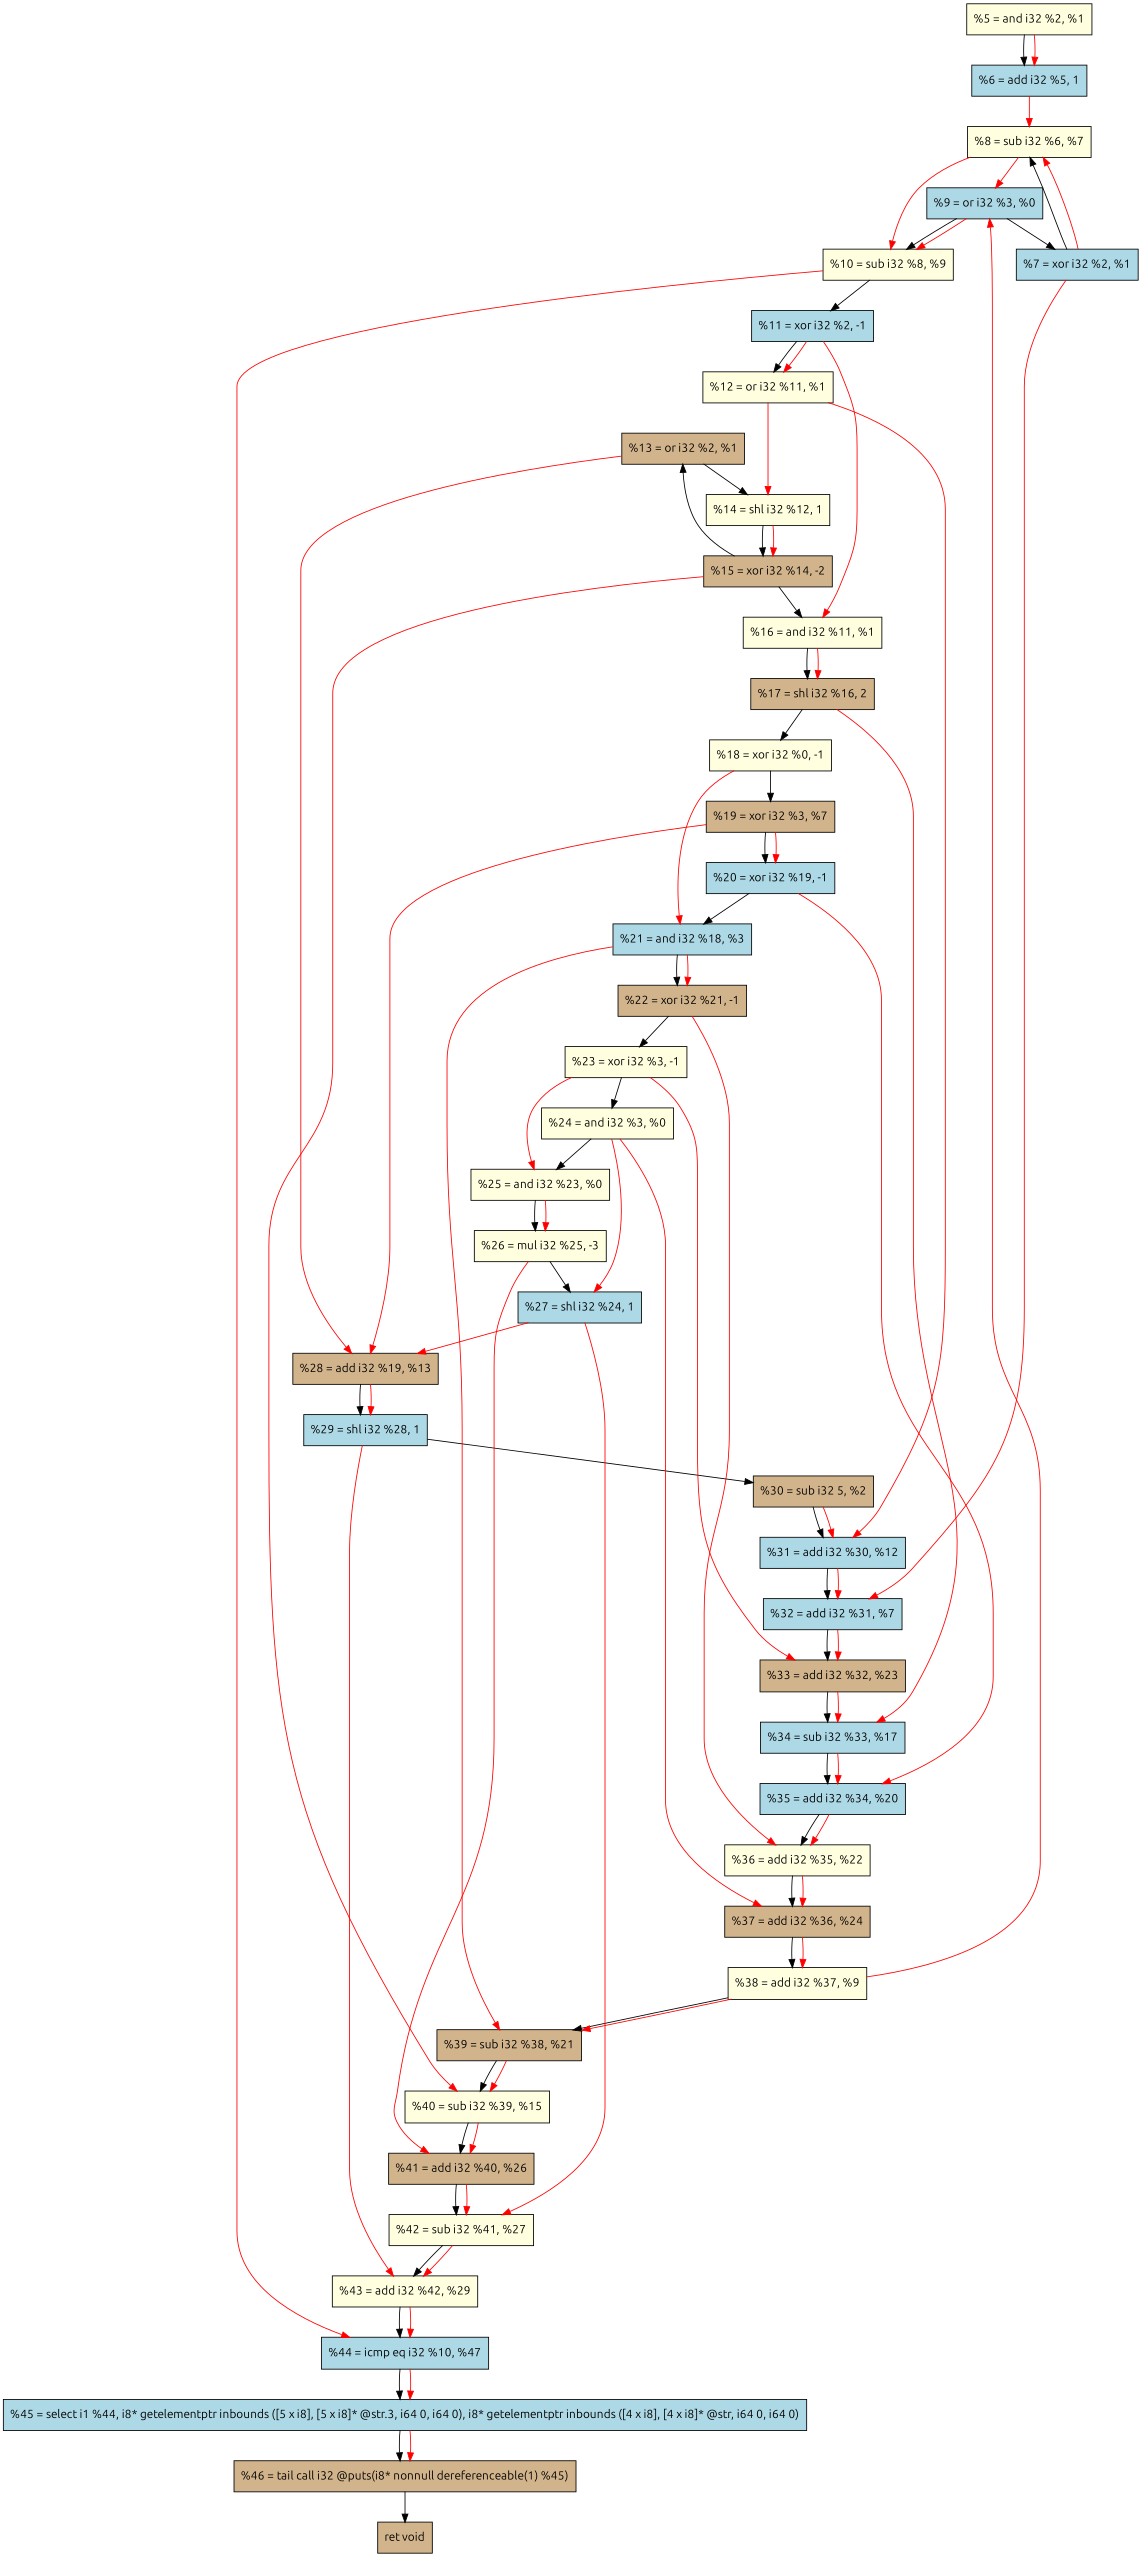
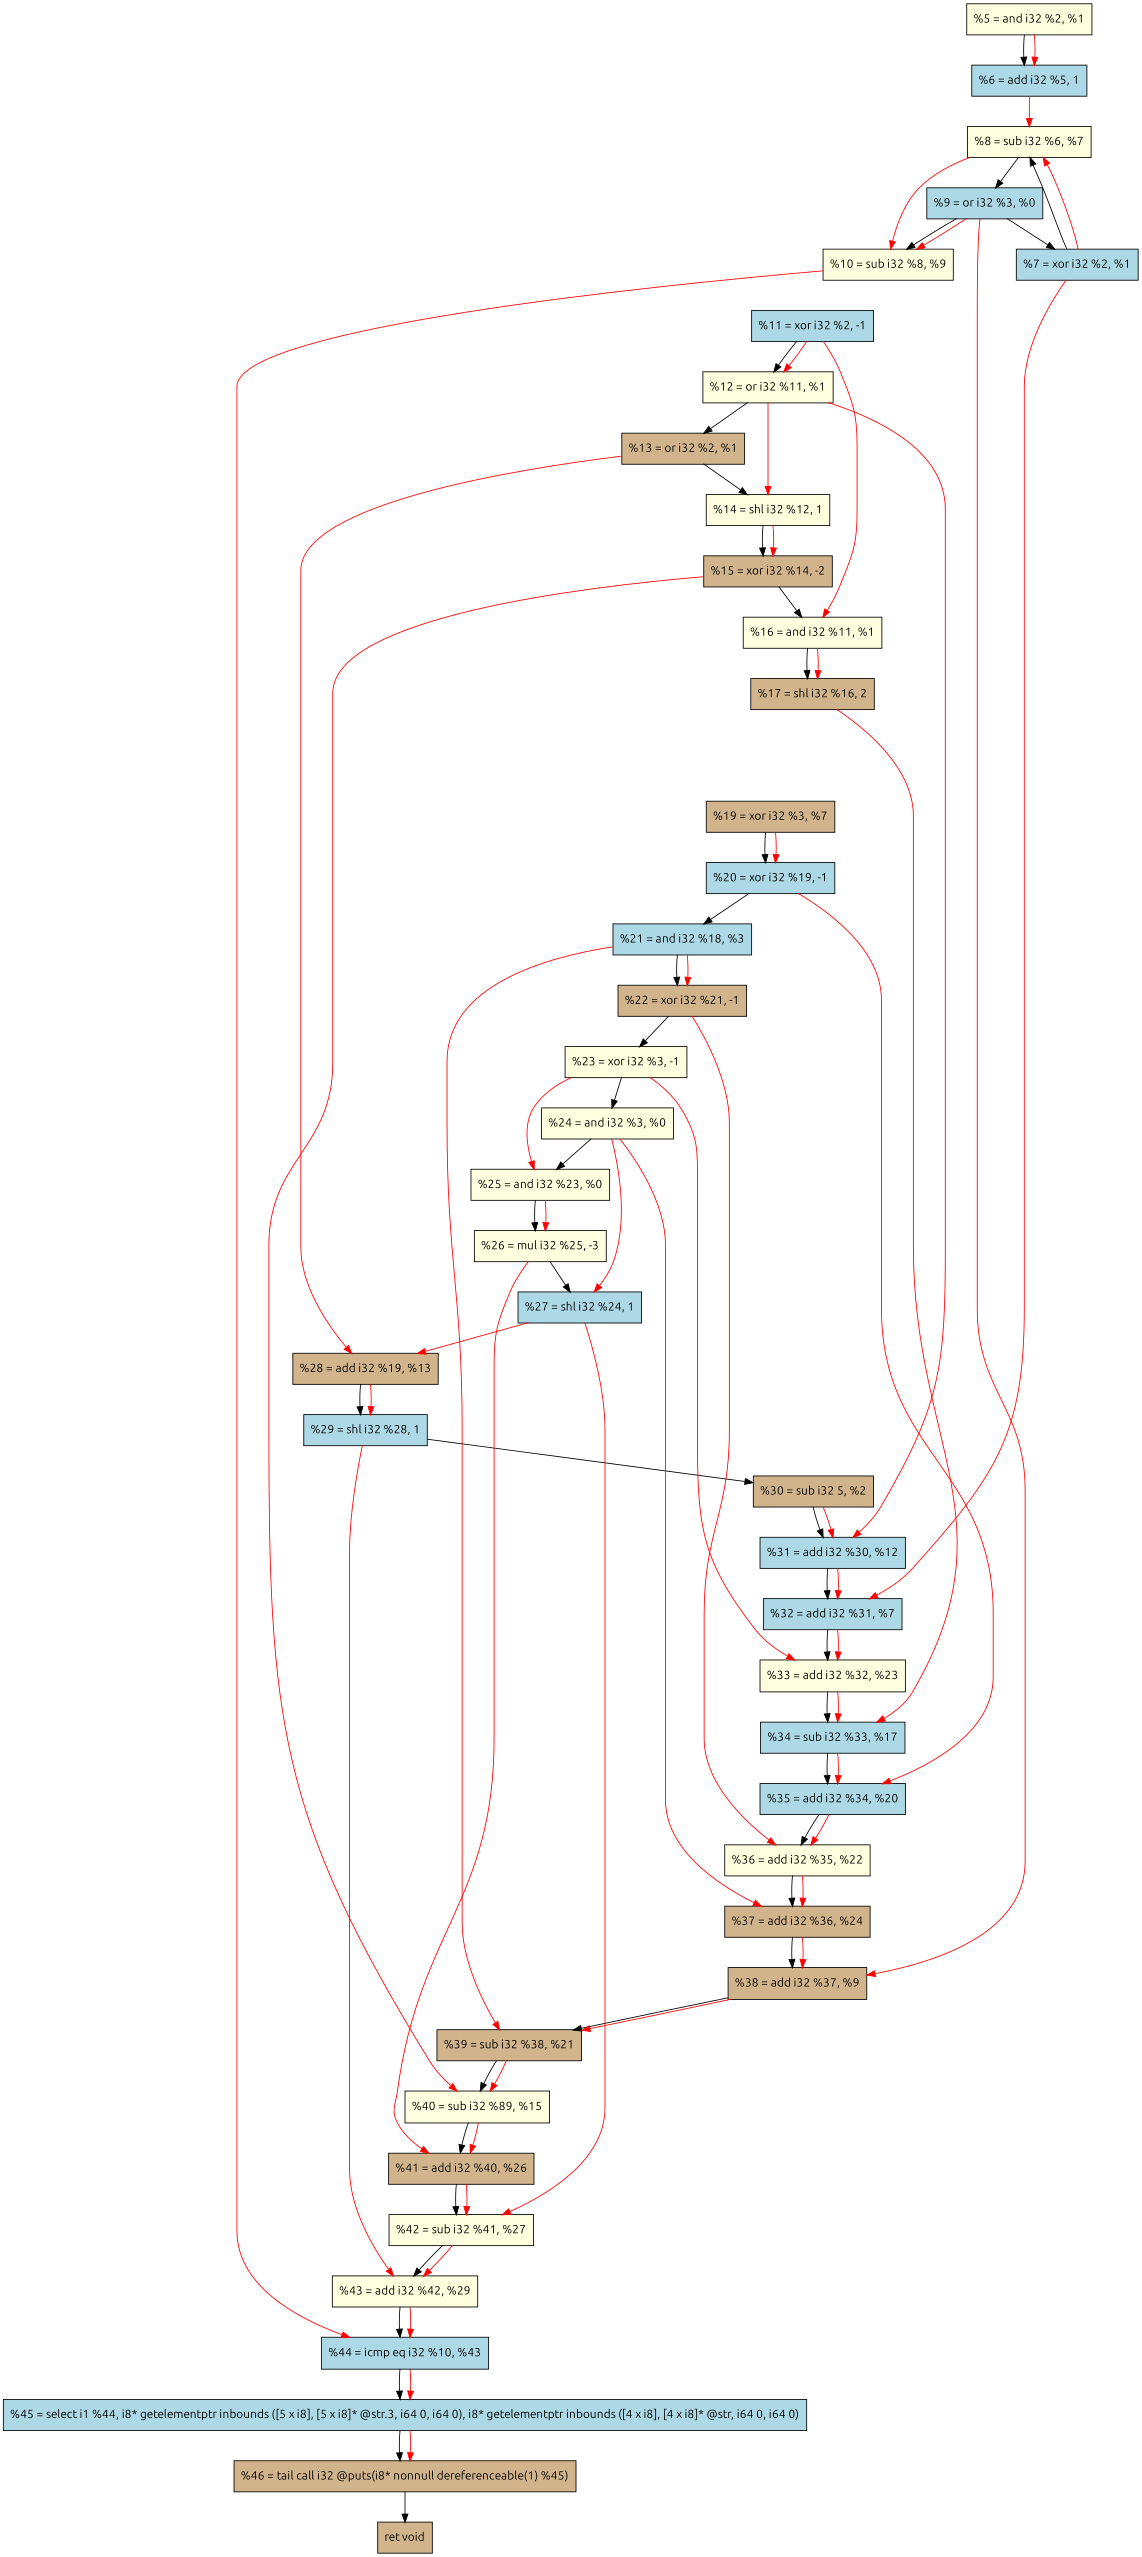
edge "%8 = sub i32 %6, %7" -> "%9 = or i32 %3, %0": color red -> black
edge "%10 = sub i32 %8, %9" -> "%11 = xor i32 %2, -1": removed
edge "%15 = xor i32 %14, -2" -> "%13 = or i32 %2, %1": now "%12 = or i32 %11, %1" -> "%13 = or i32 %2, %1"
node "%18 = xor i32 %0, -1": removed
edge "%19 = xor i32 %3, %7" -> "%28 = add i32 %19, %13": removed
edge "%38 = add i32 %37, %9" -> "%9 = or i32 %3, %0": reversed
node "%33 = add i32 %32, %23": fillcolor tan -> lightyellow
node "%38 = add i32 %37, %9": fillcolor lightyellow -> tan
node "%40 = sub i32 %39, %15": label "%40 = sub i32 %39, %15" -> "%40 = sub i32 %89, %15"
node "%44 = icmp eq i32 %10, %47": label "%44 = icmp eq i32 %10, %47" -> "%44 = icmp eq i32 %10, %43"
